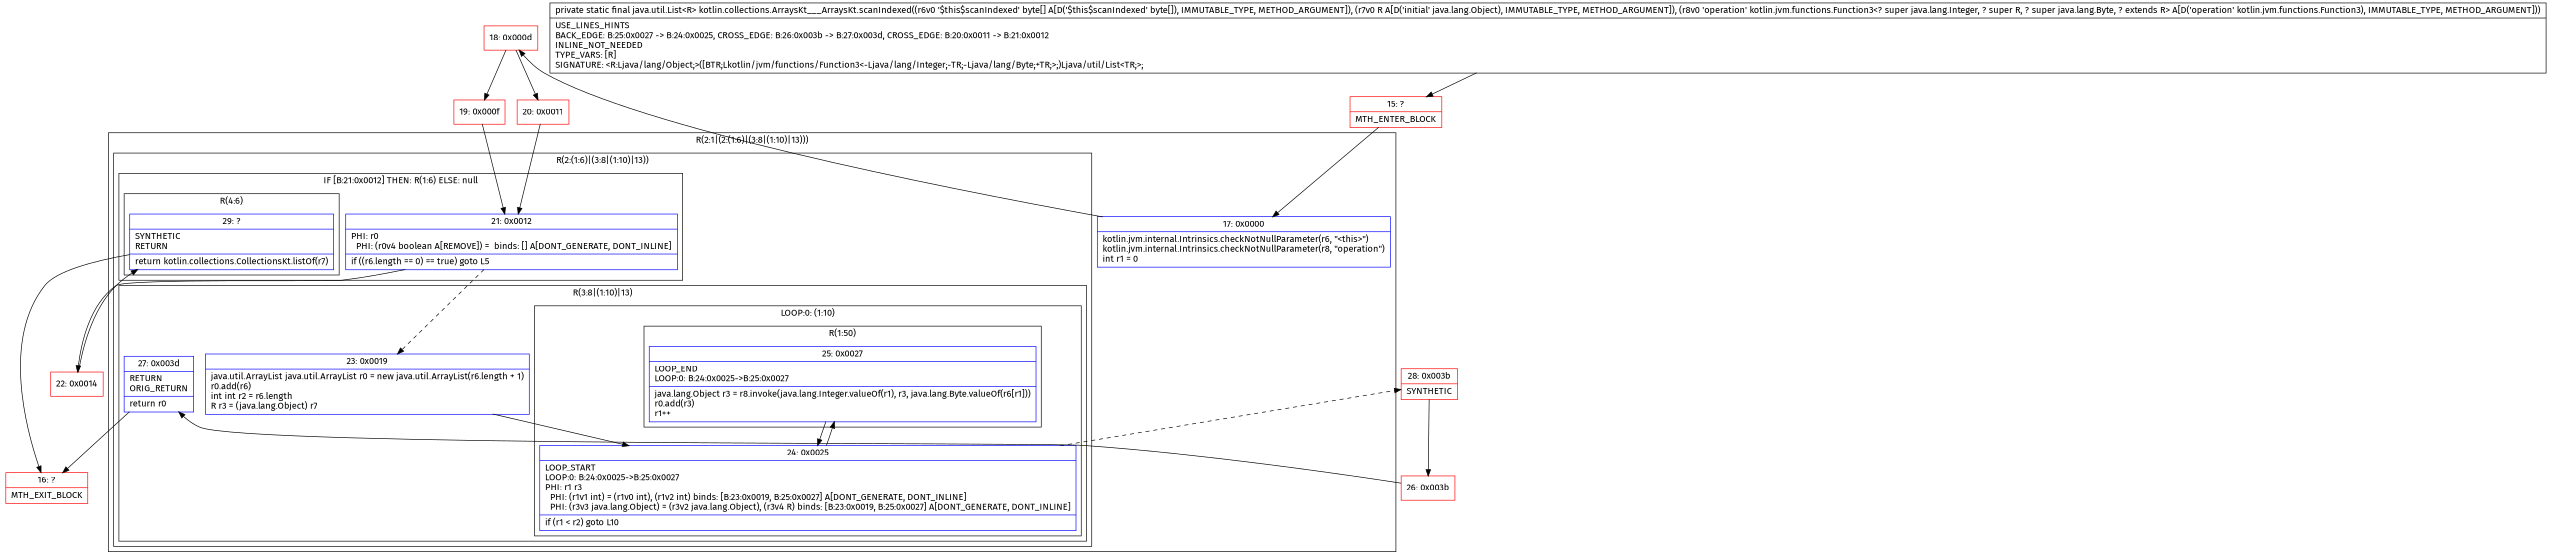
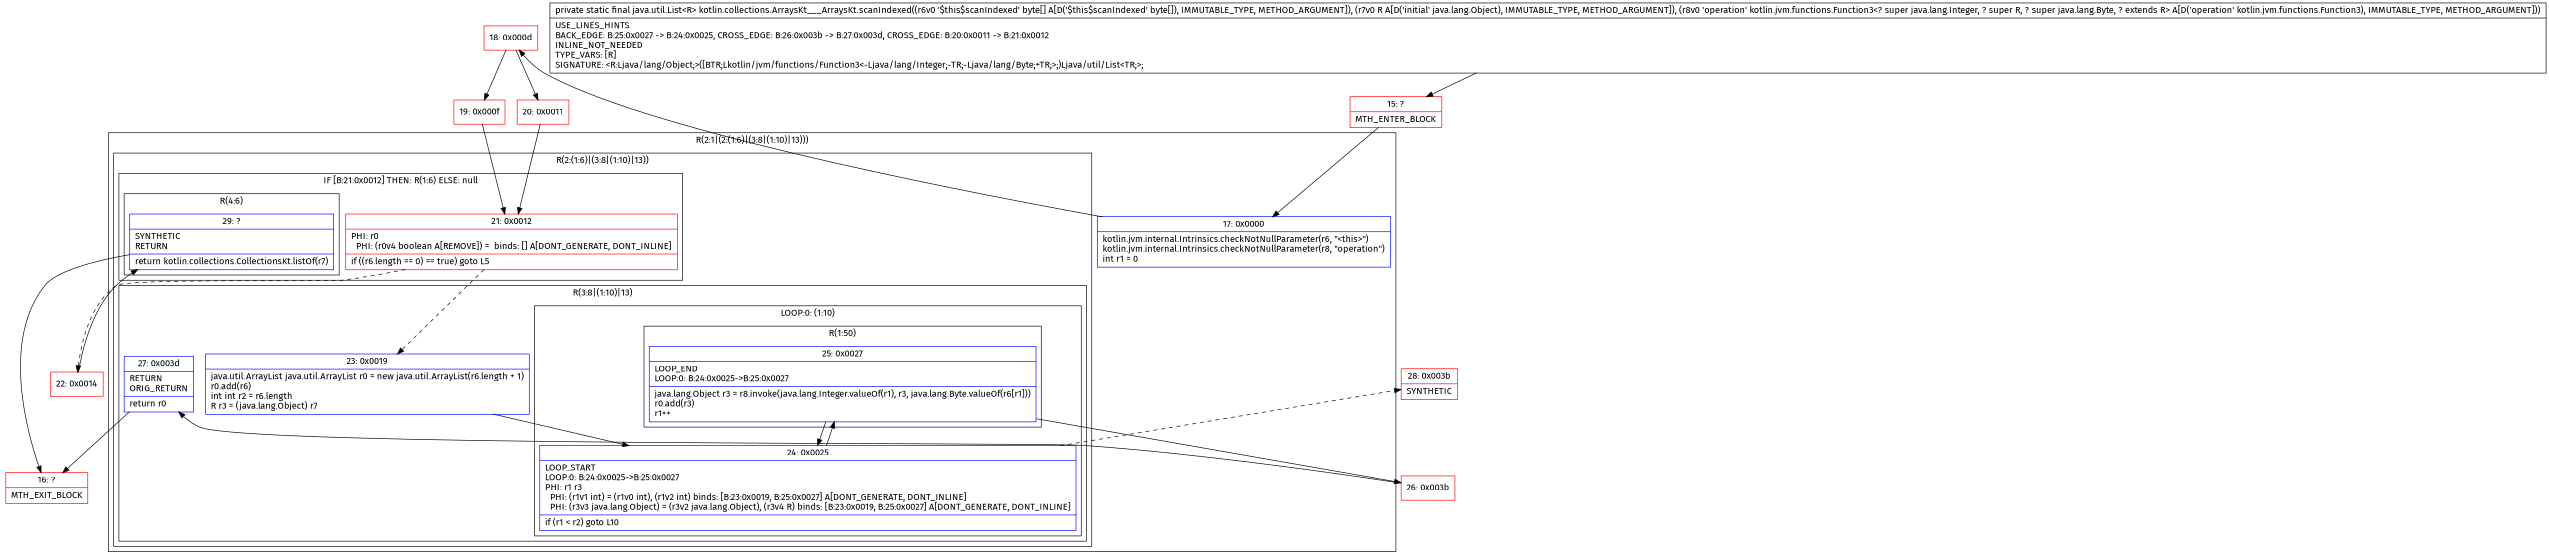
node "21: 0x0012": color blue -> red
edge "21: 0x0012" -> "22: 0x0014": style solid -> dashed
edge "28: 0x003b" -> "26: 0x003b": now "25: 0x0027" -> "26: 0x003b"
